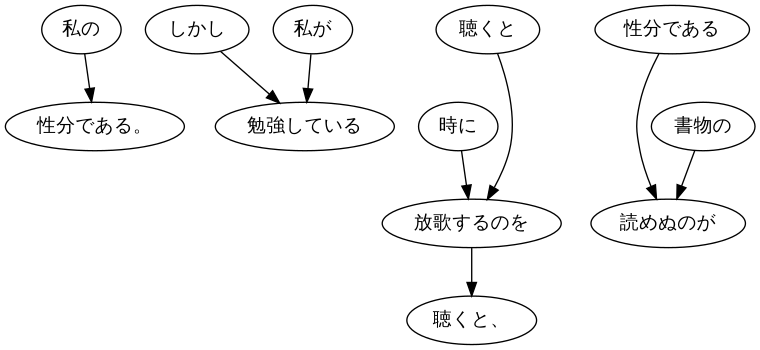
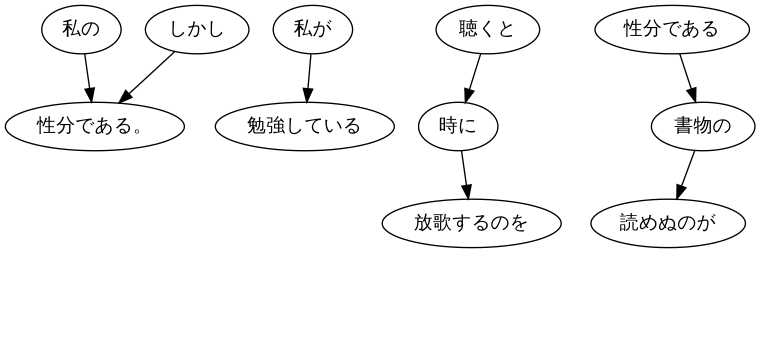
edge "しかし" -> "勉強している": now "しかし" -> "性分である。"
edge "性分である" -> "読めぬのが": now "性分である" -> "書物の"
edge "聴くと" -> "放歌するのを": now "聴くと" -> "時に"
node "聴くと、": removed
